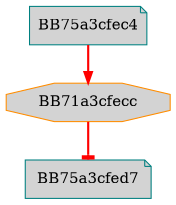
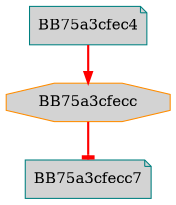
node "BB71a3cfecc": label "BB71a3cfecc" -> "BB75a3cfecc"
node "BB75a3cfed7": label "BB75a3cfed7" -> "BB75a3cfecc7"
